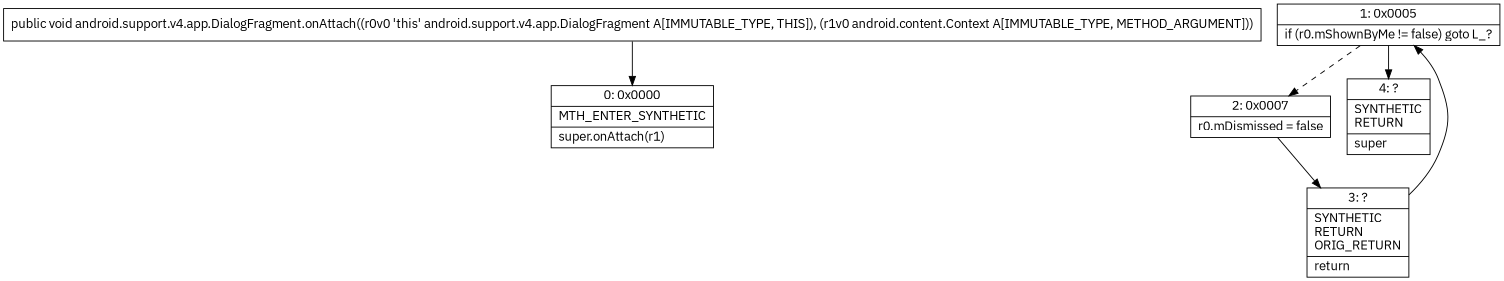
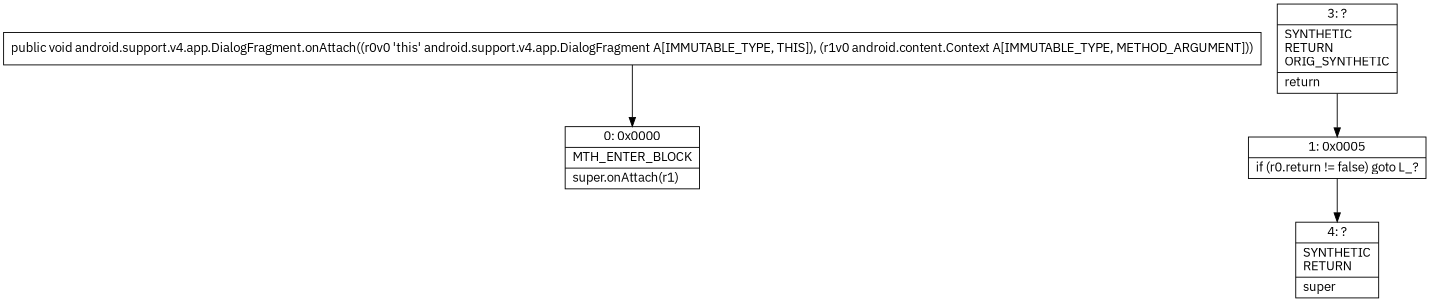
node "1: 0x0005": text "if (r0.mShownByMe != false) goto L_?" -> "if (r0.return != false) goto L_?"
node "0: 0x0000": text "MTH_ENTER_SYNTHETIC" -> "MTH_ENTER_BLOCK"
node "2: 0x0007": removed
node "3: ?": text "ORIG_RETURN" -> "ORIG_SYNTHETIC"
